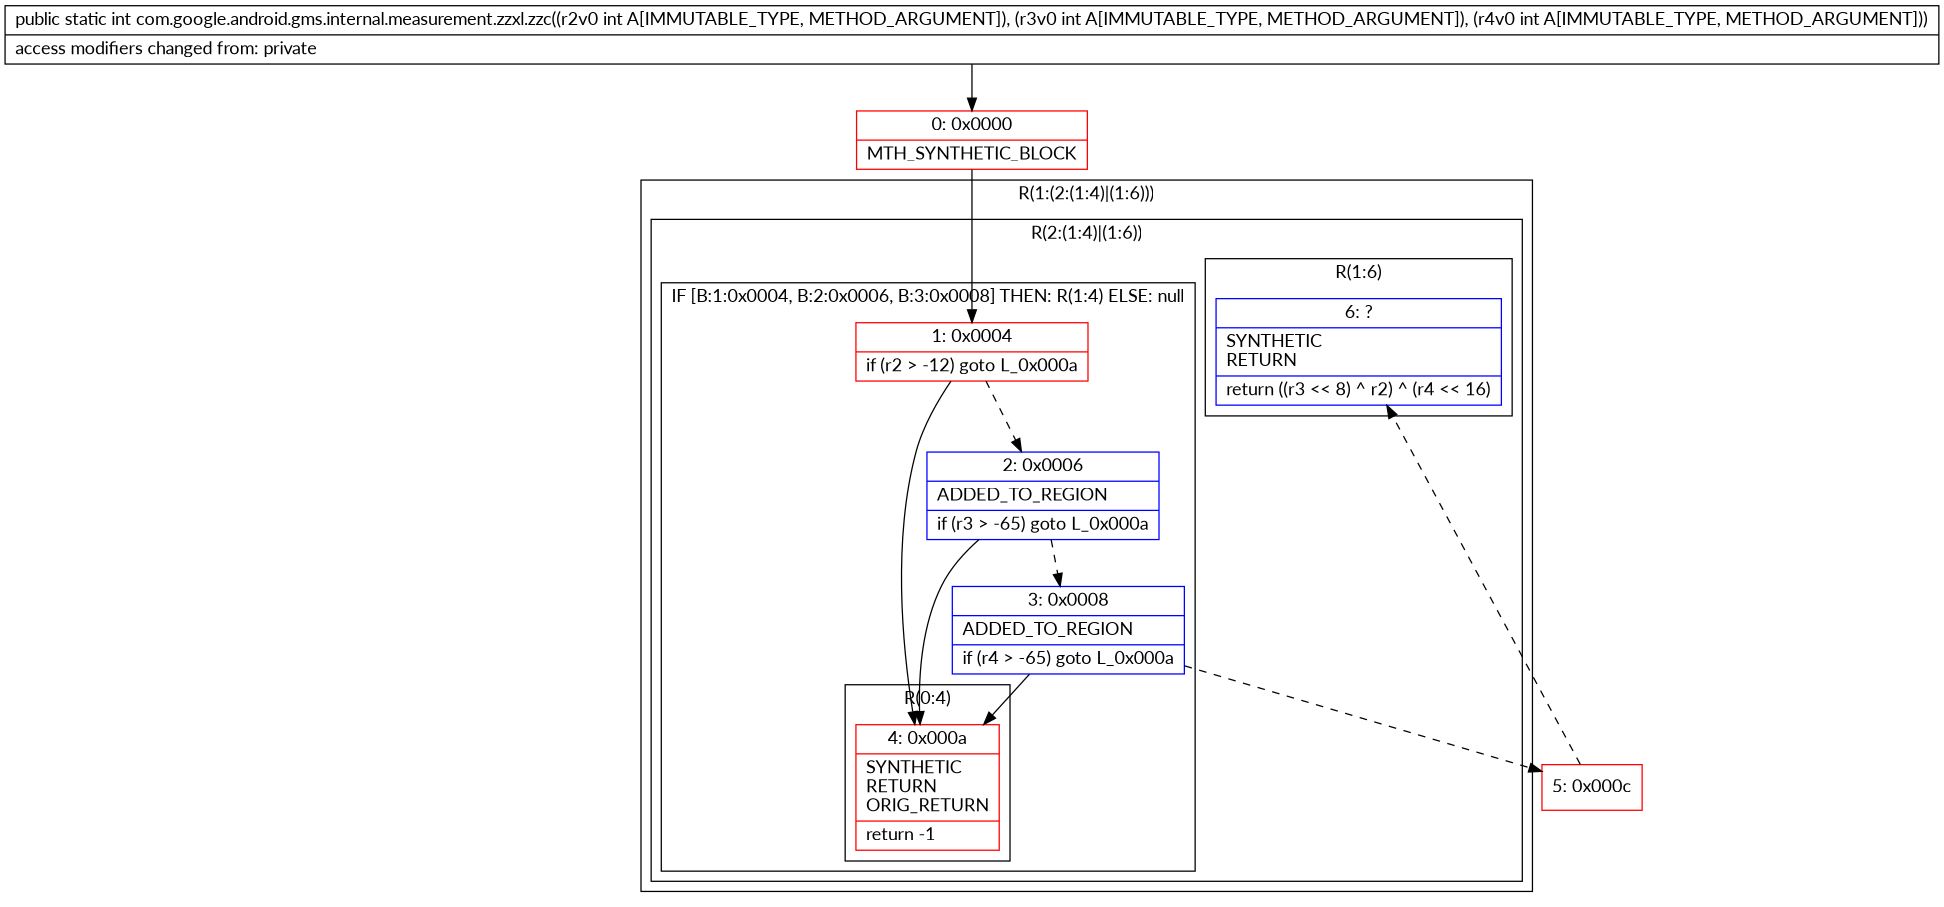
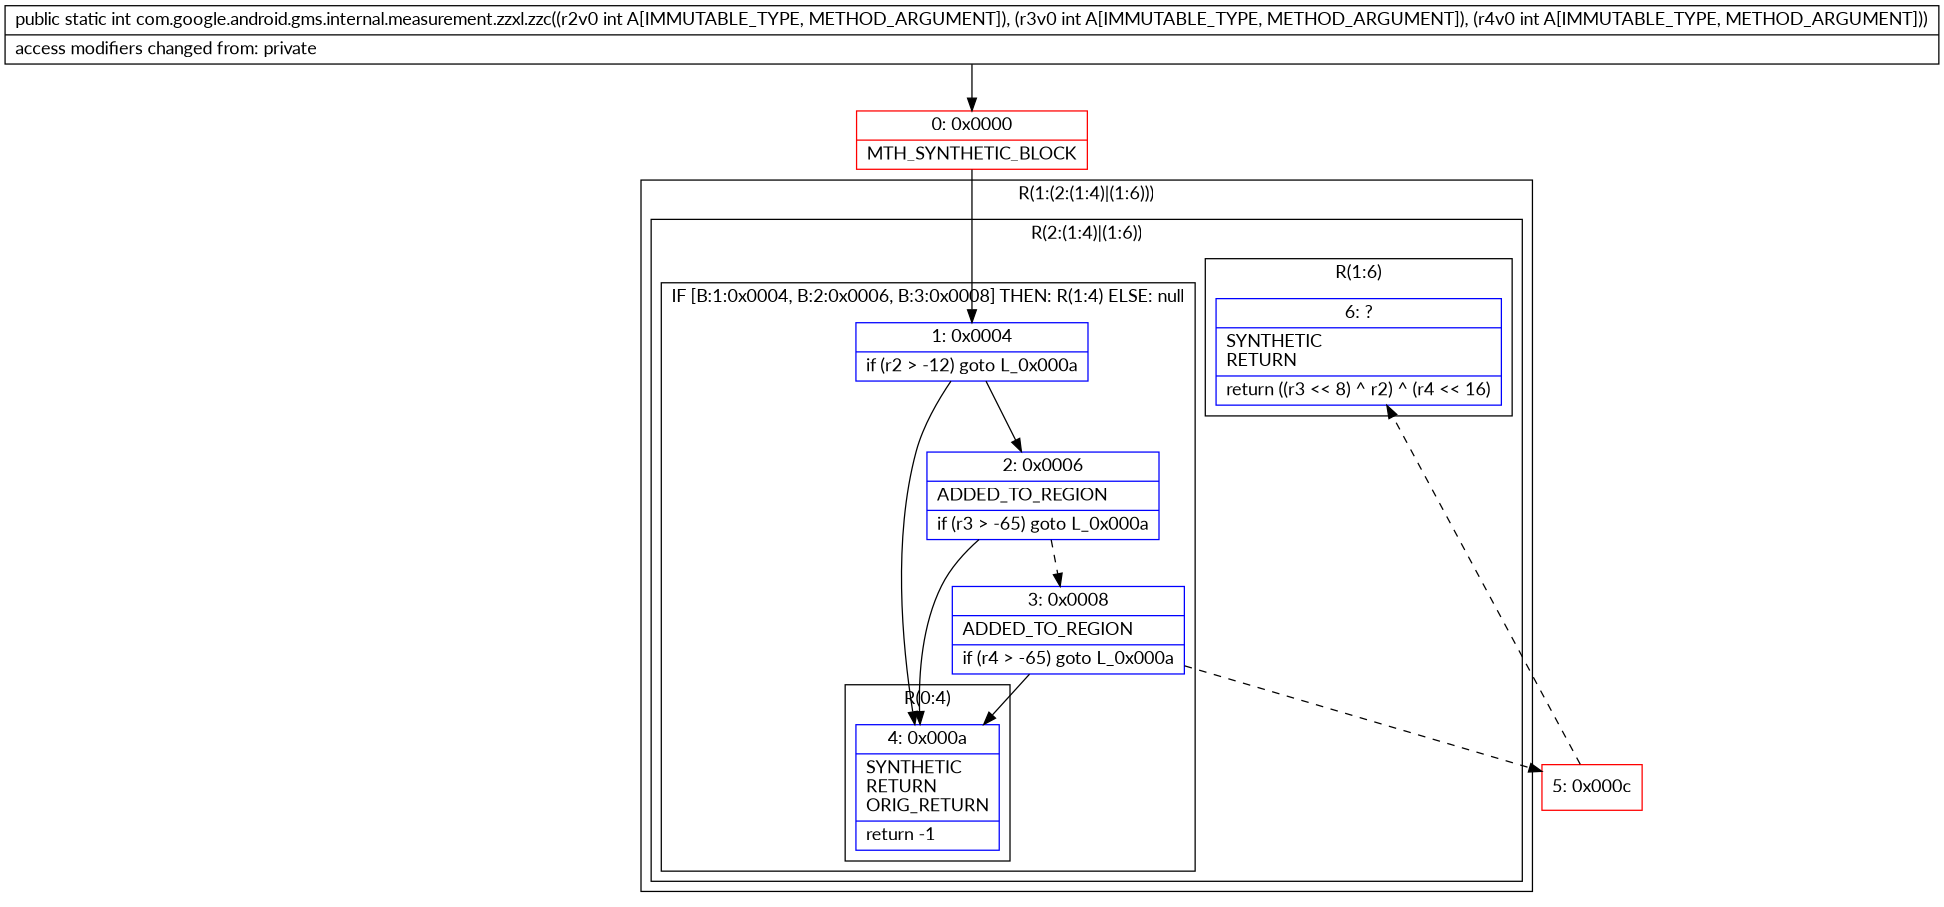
node "1: 0x0004": color red -> blue
edge "1: 0x0004" -> "2: 0x0006": style dashed -> solid
node "4: 0x000a": color red -> blue
